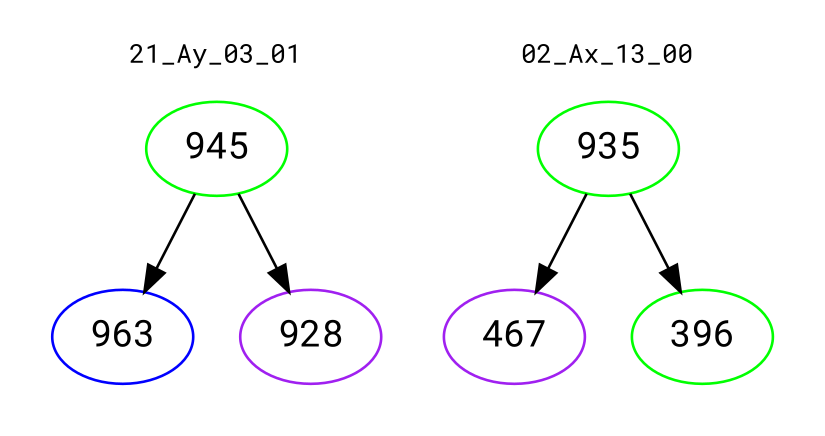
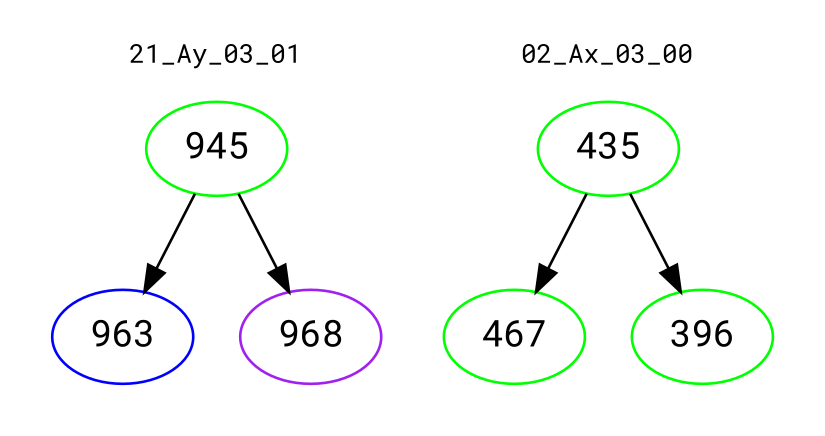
cluster "02_Ax_13_00": label "02_Ax_13_00" -> "02_Ax_03_00"
node "935": label "935" -> "435"
node "928": label "928" -> "968"
node "467": color purple -> green
